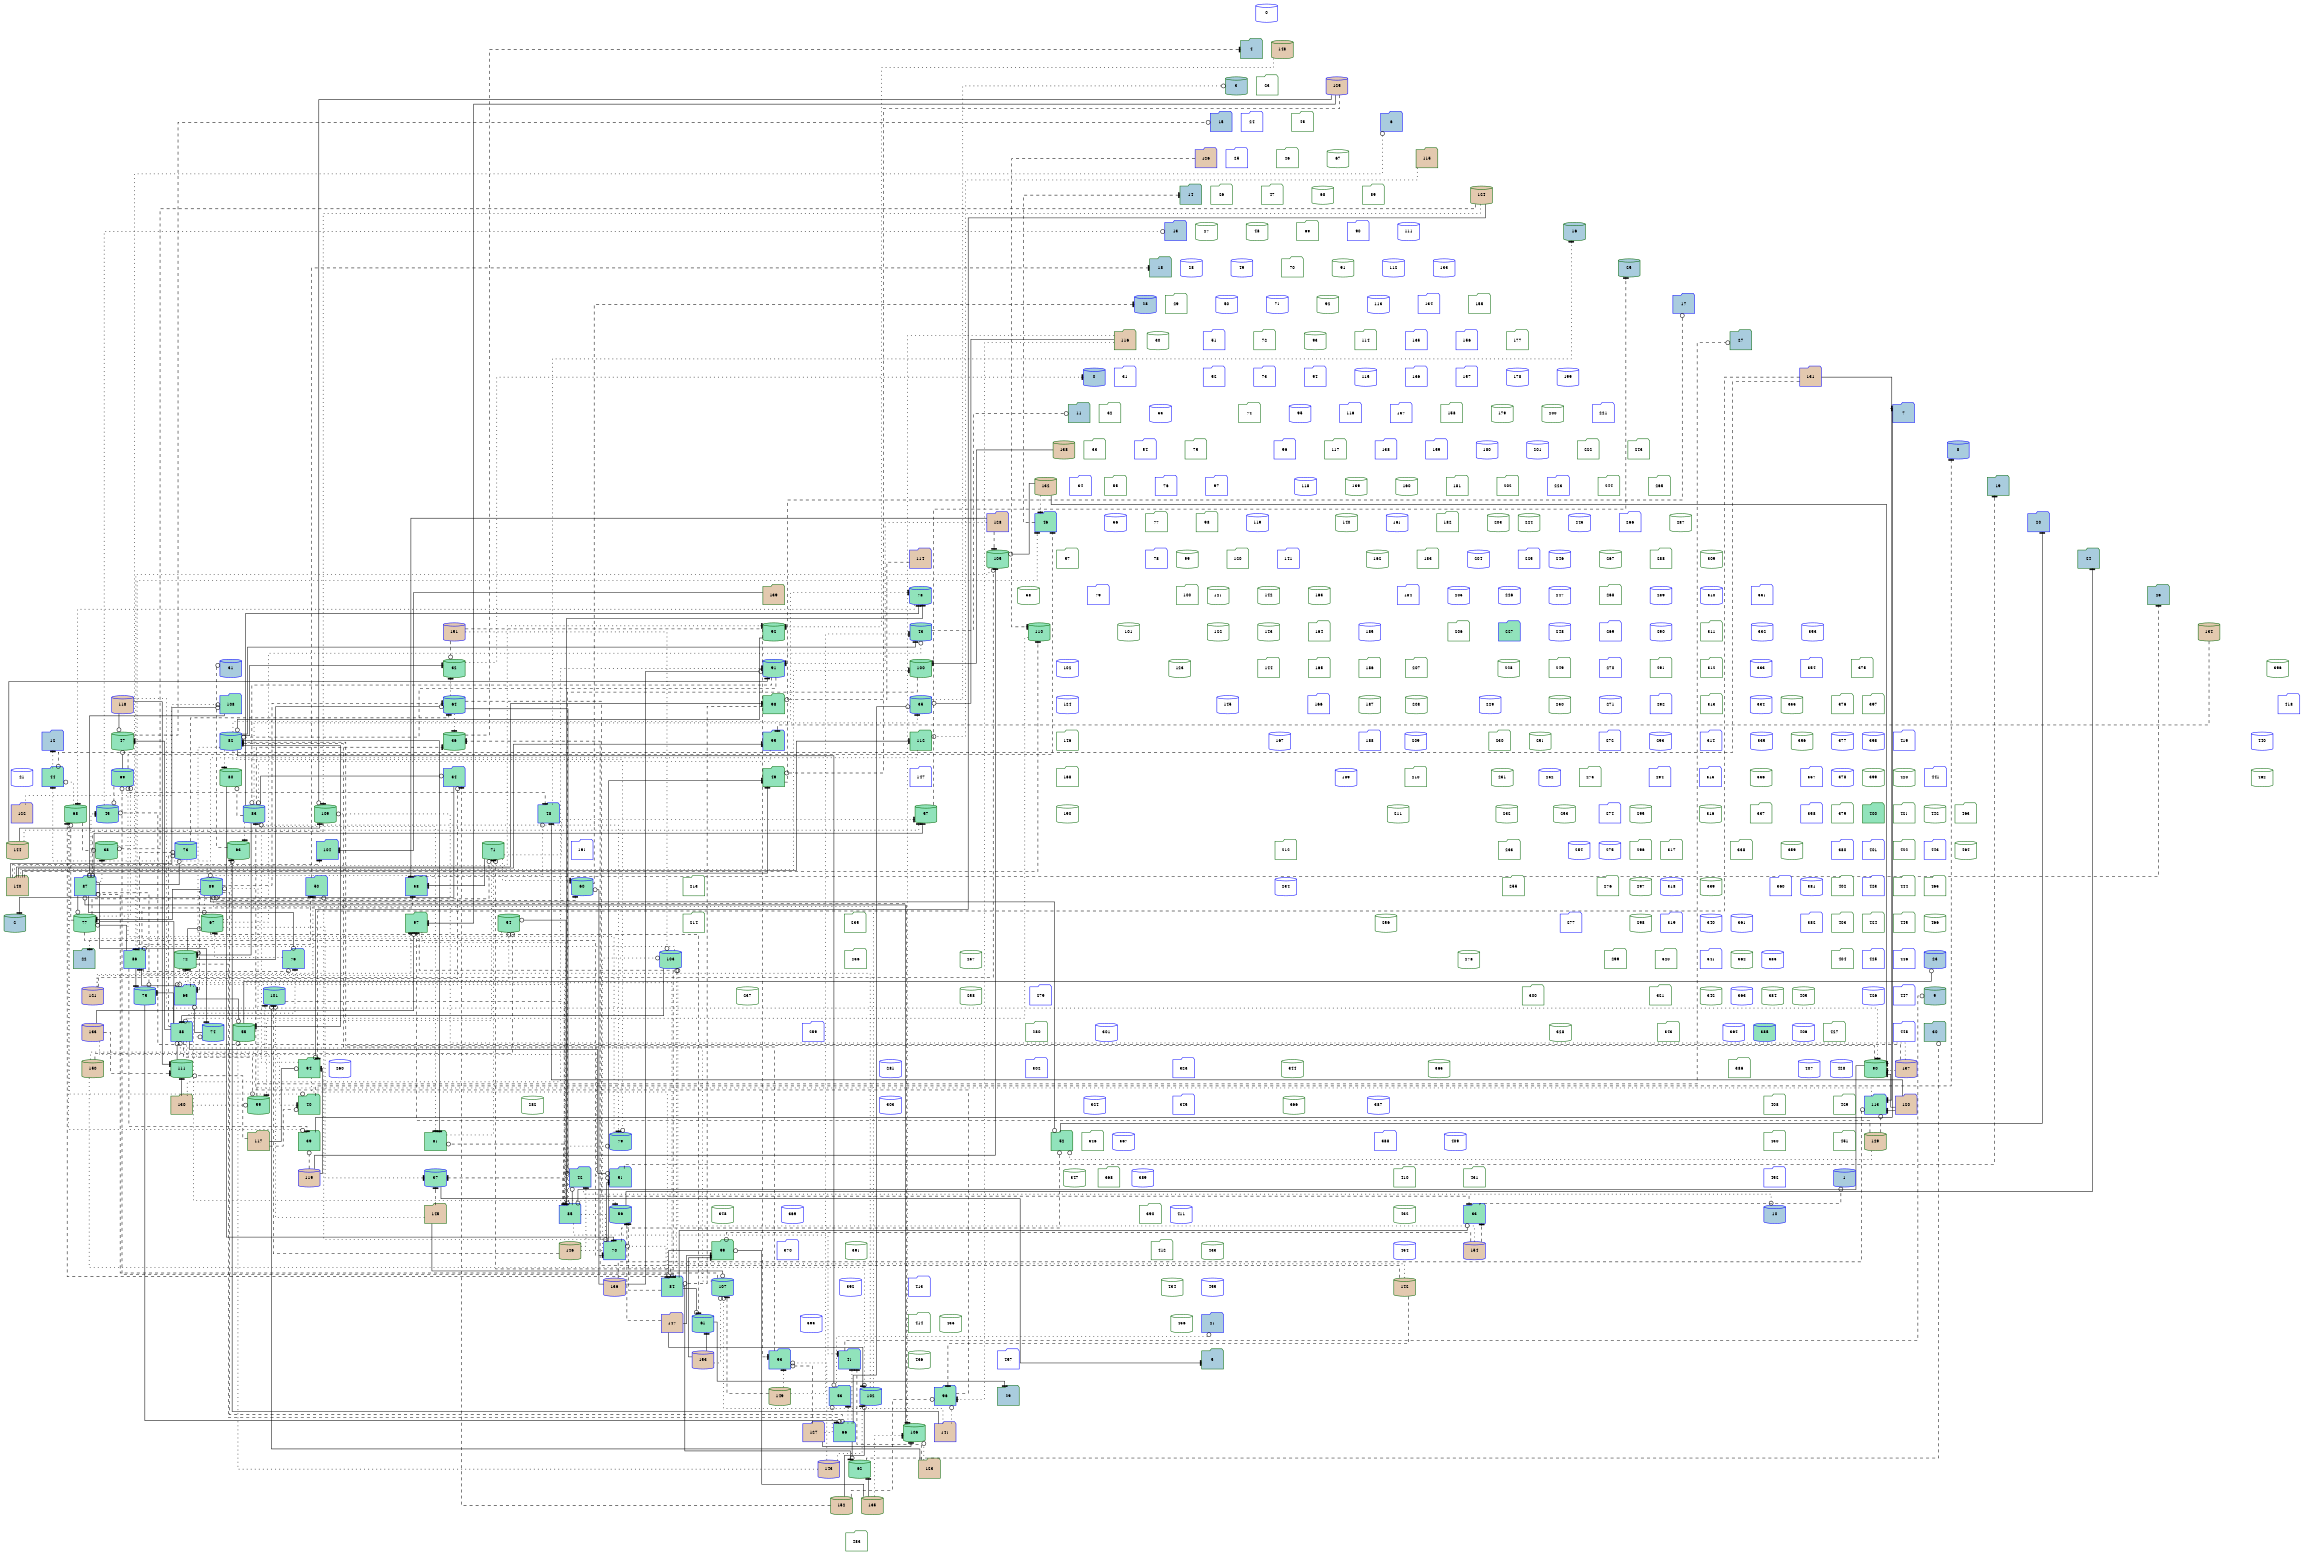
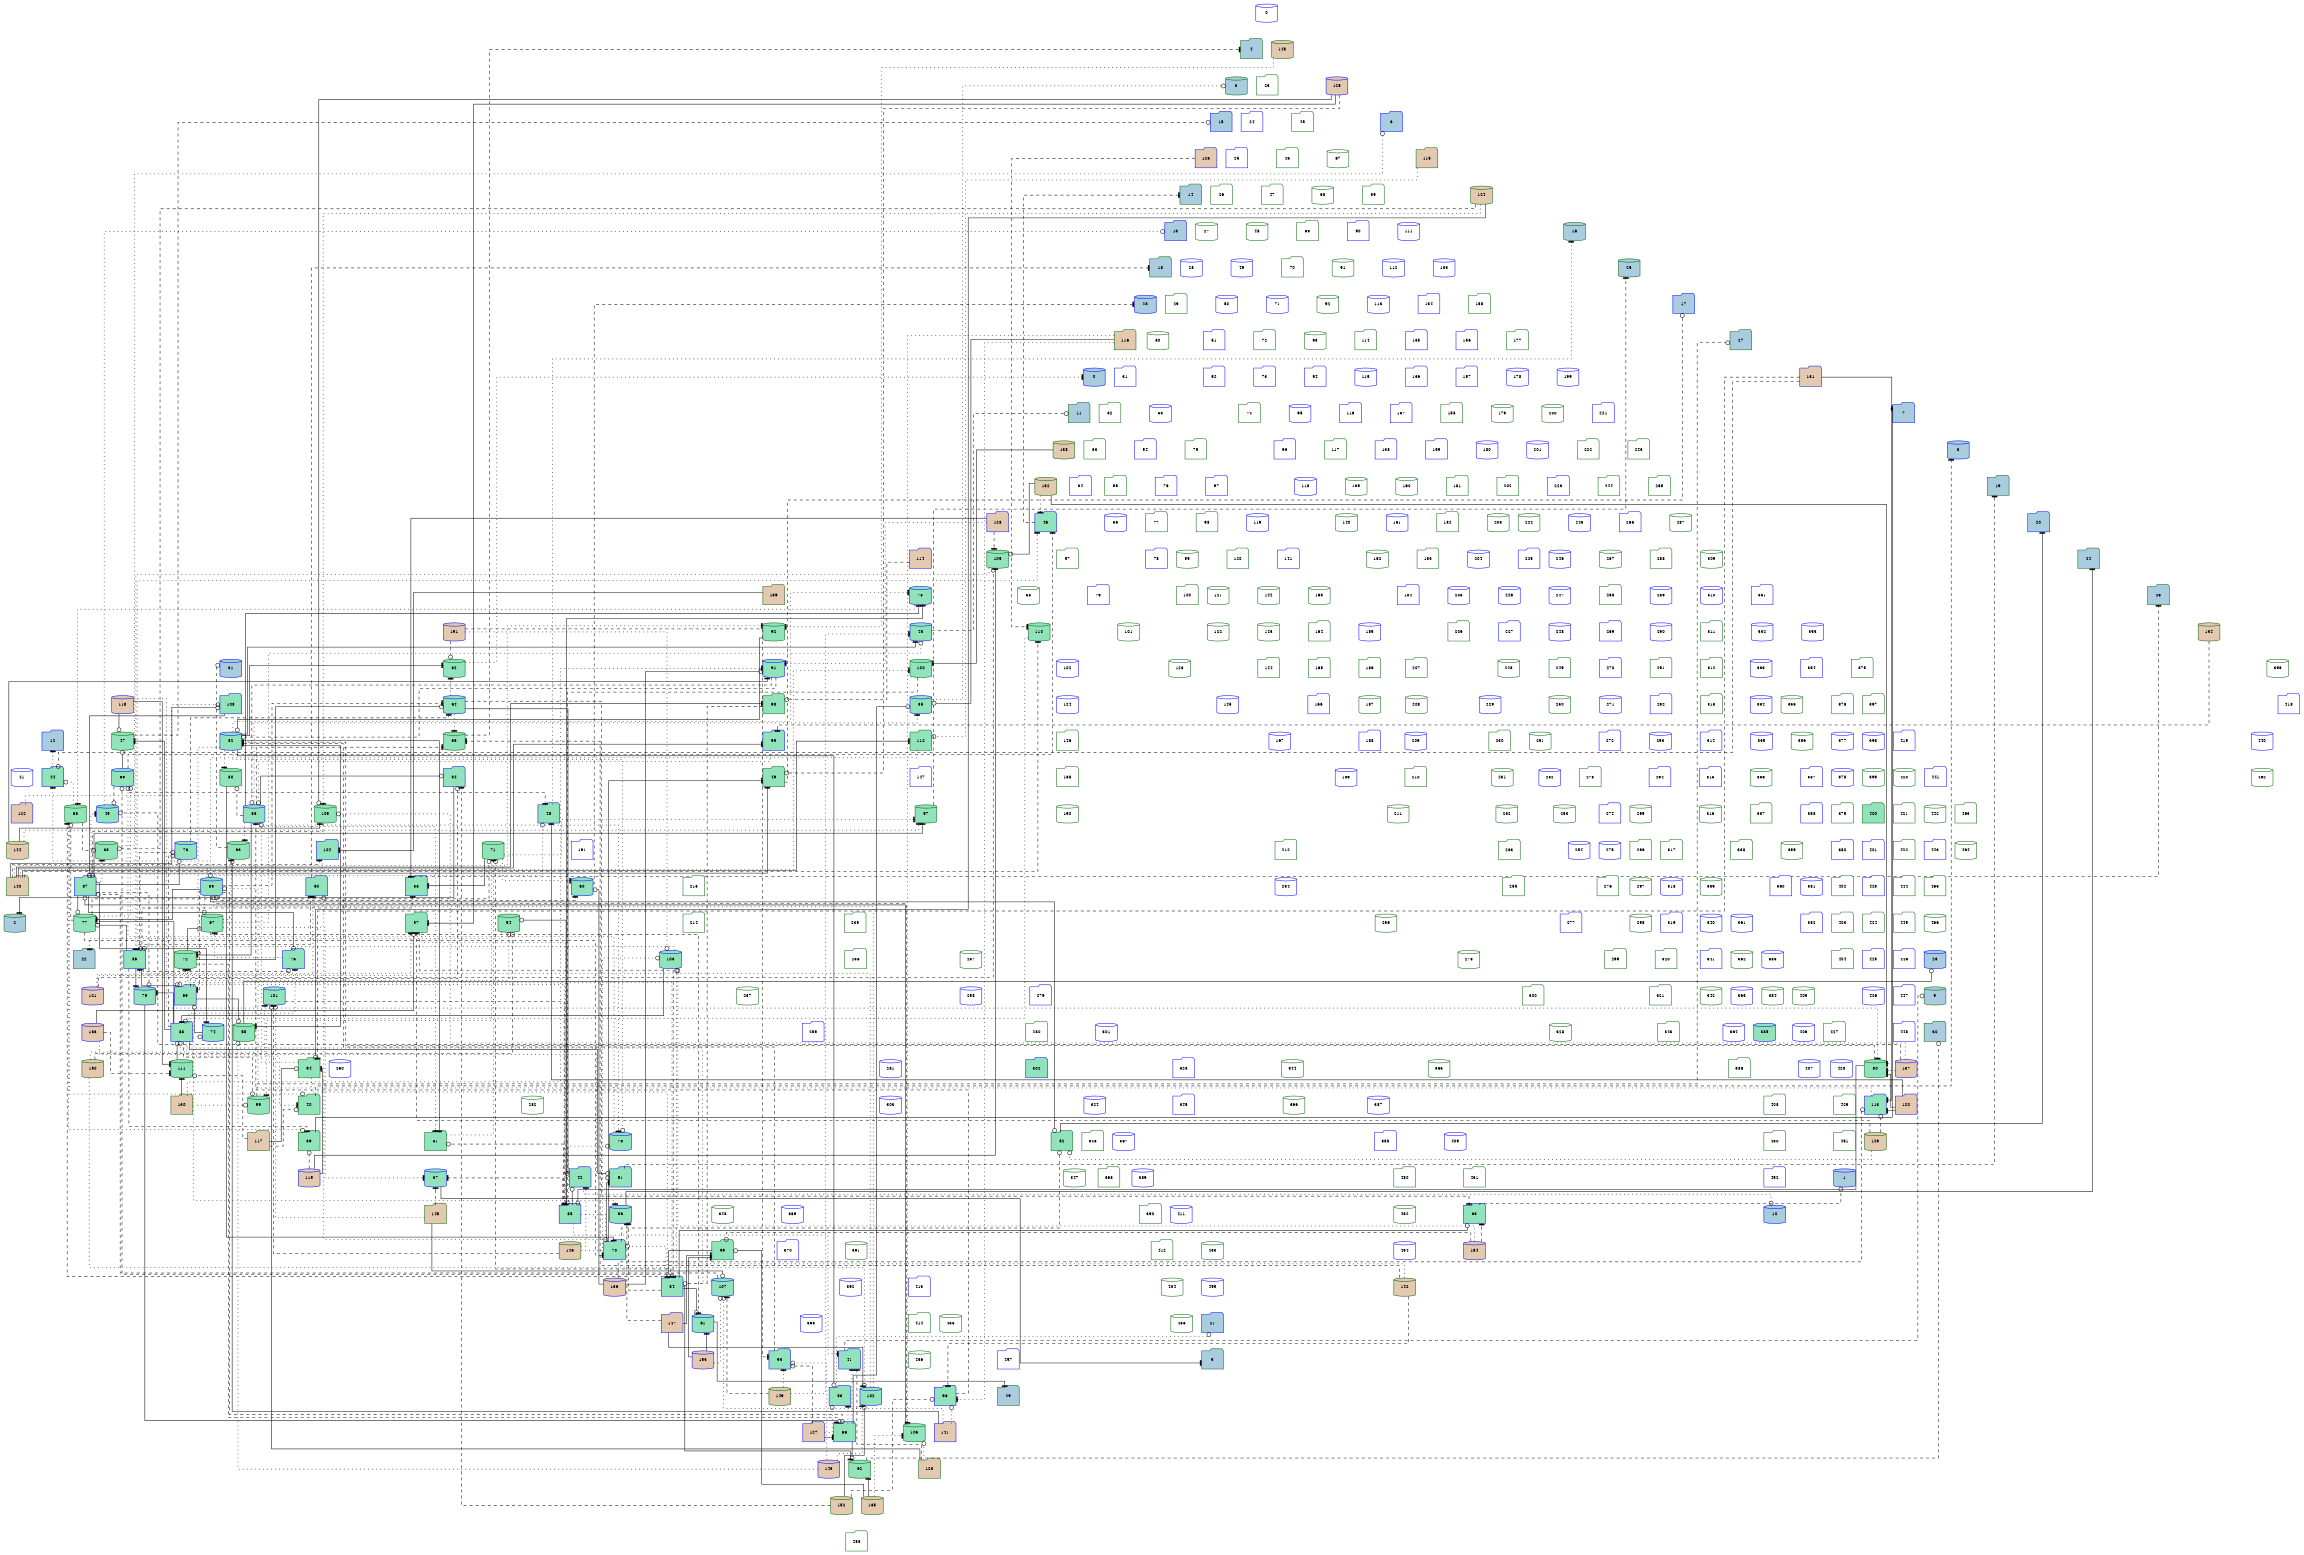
node "227": fillcolor #91e3bb -> #ffffff
edge "104" -> "86": added
node "258": color darkgreen -> blue
node "302": fillcolor #ffffff -> #91e3bb
node "410": label "410" -> "480"
edge "127" -> "106": now "127" -> "66"
